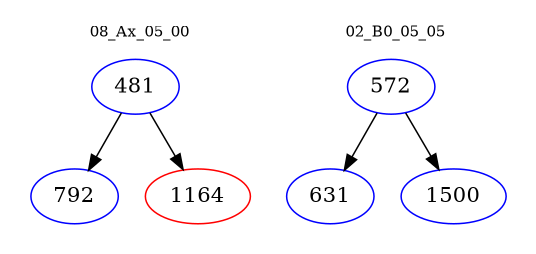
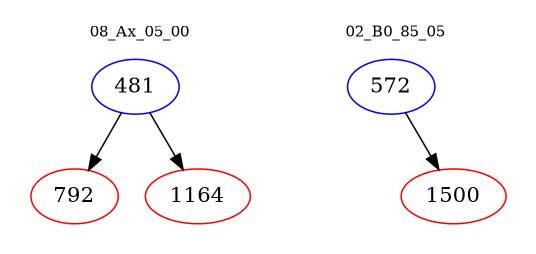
cluster "02_B0_05_05": label "02_B0_05_05" -> "02_B0_85_05"
node "792": color blue -> red
node "631": removed
node "1500": color blue -> red
